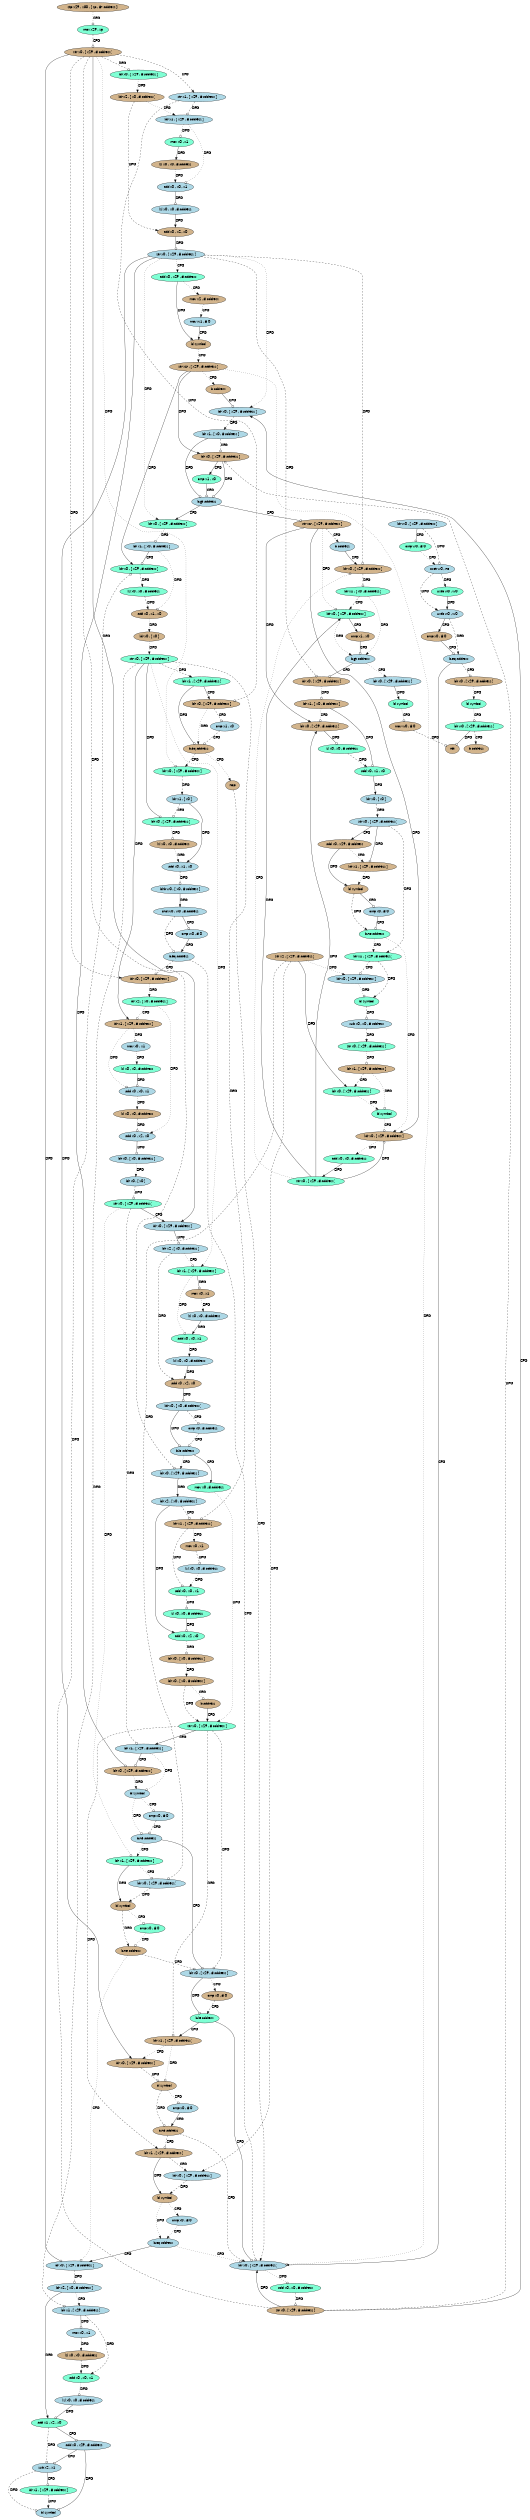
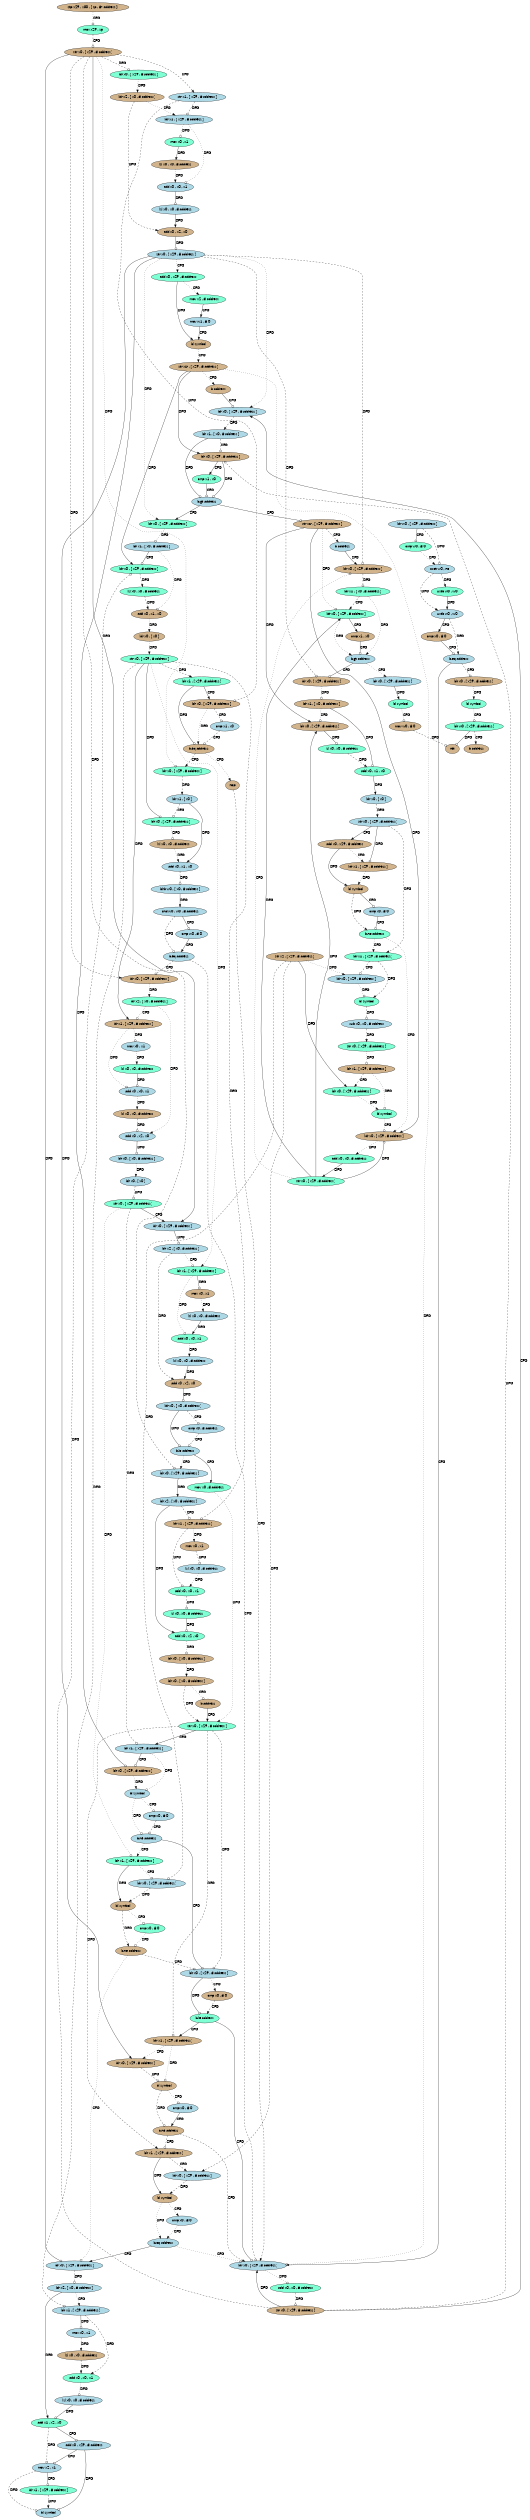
node "mov x2 , # address": fillcolor tan -> aquamarine
edge "mov x2 , # address" -> "mov w1 , # 0": style dotted -> solid
node "sub x2 , x1": label "sub x2 , x1" -> "mov x2 , x1"
